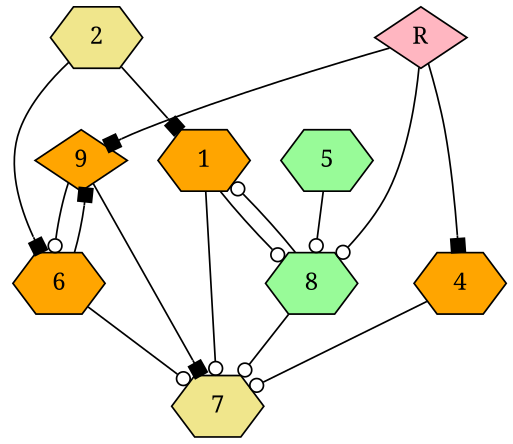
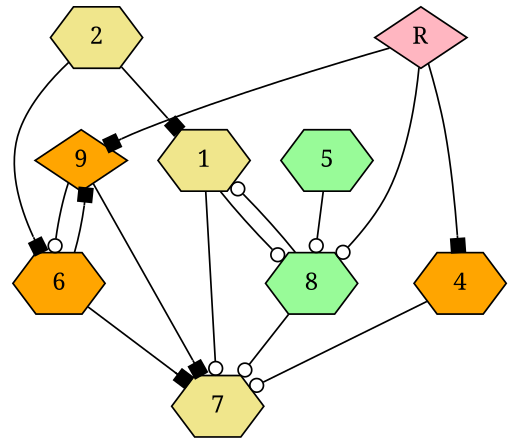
node "1": fillcolor orange -> khaki
edge "6" -> "7": arrowhead odot -> box
